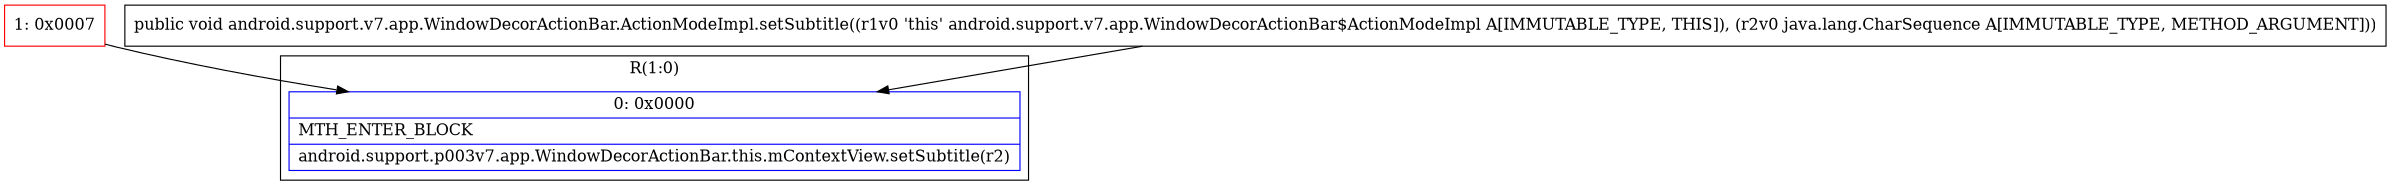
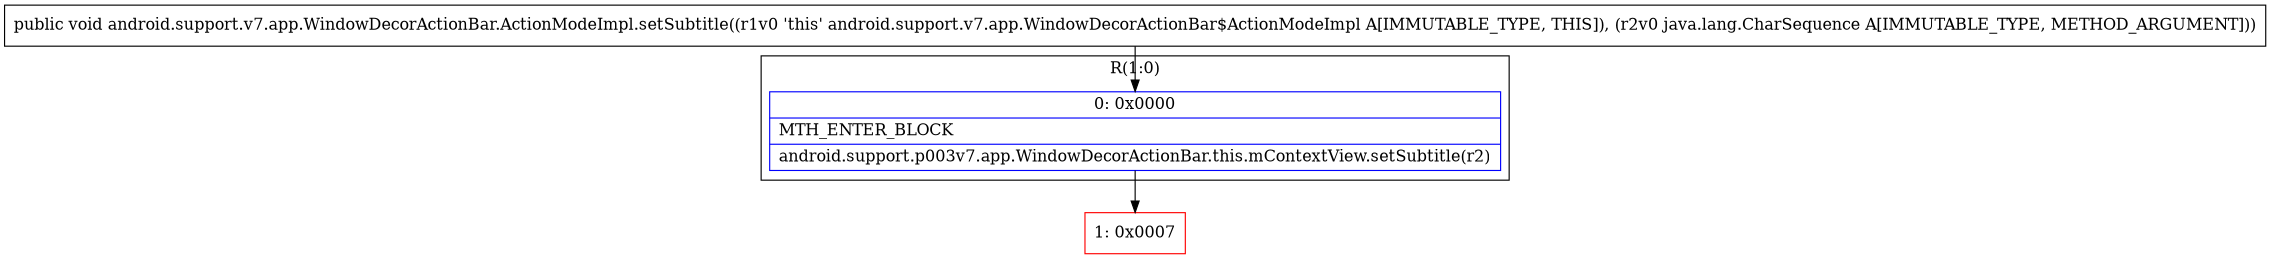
edge "1: 0x0007" -> "0: 0x0000": reversed
